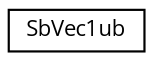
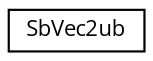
node "SbVec1ub": label "SbVec1ub" -> "SbVec2ub"
